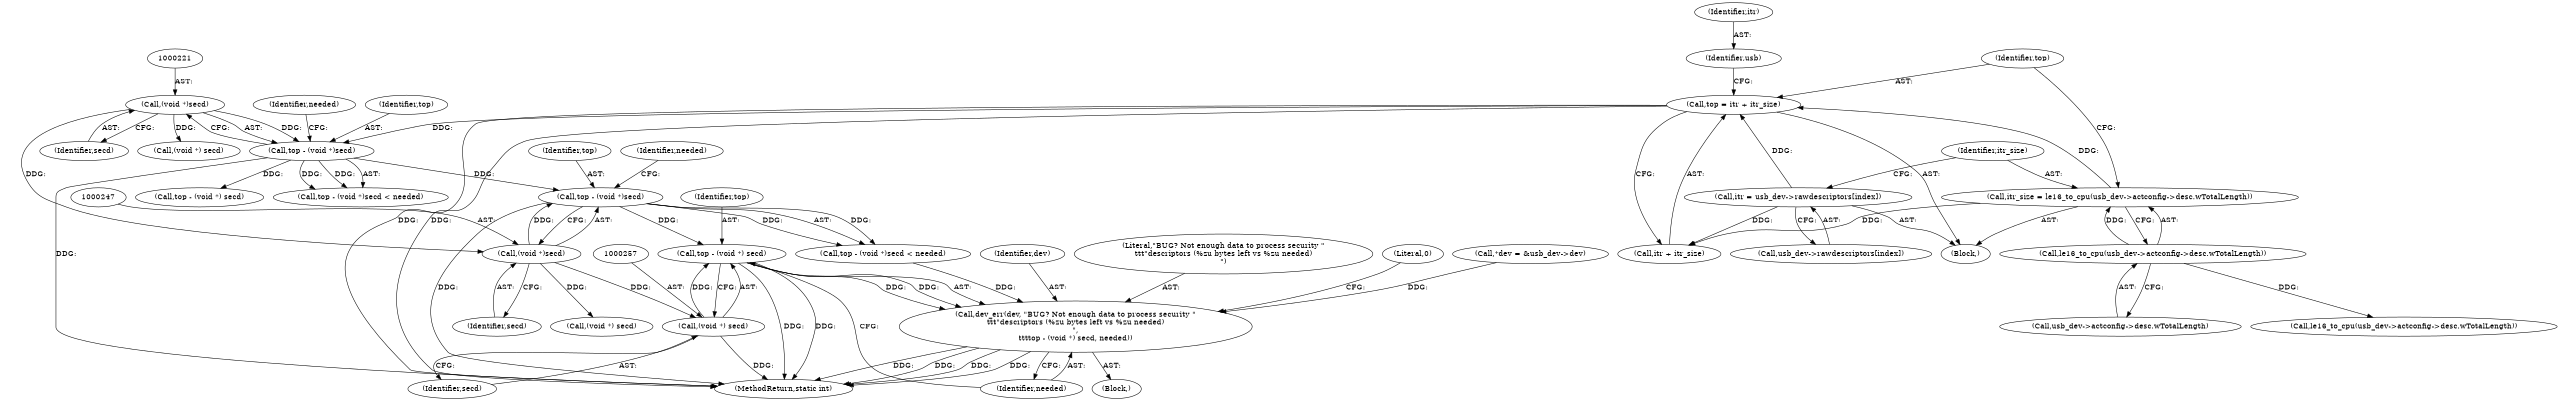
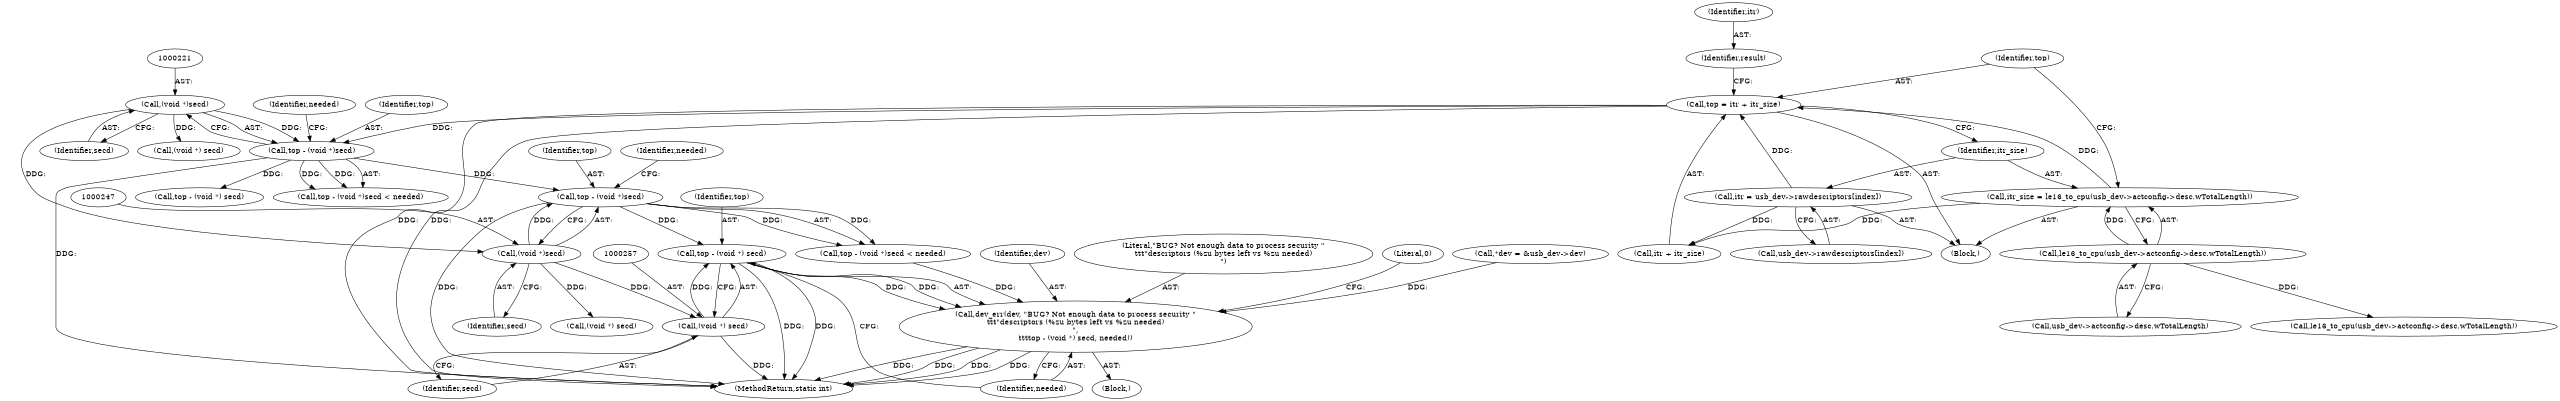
node "(Identifier,usb)": label "(Identifier,usb)" -> "(Identifier,result)"
edge "(Call,top = itr + itr_size)" -> "(Call,itr + itr_size)": now "(Call,top = itr + itr_size)" -> "(Identifier,itr_size)"
edge "(Identifier,itr_size)" -> "(Call,itr = usb_dev->rawdescriptors[index])": label "CFG: " -> "AST: "
